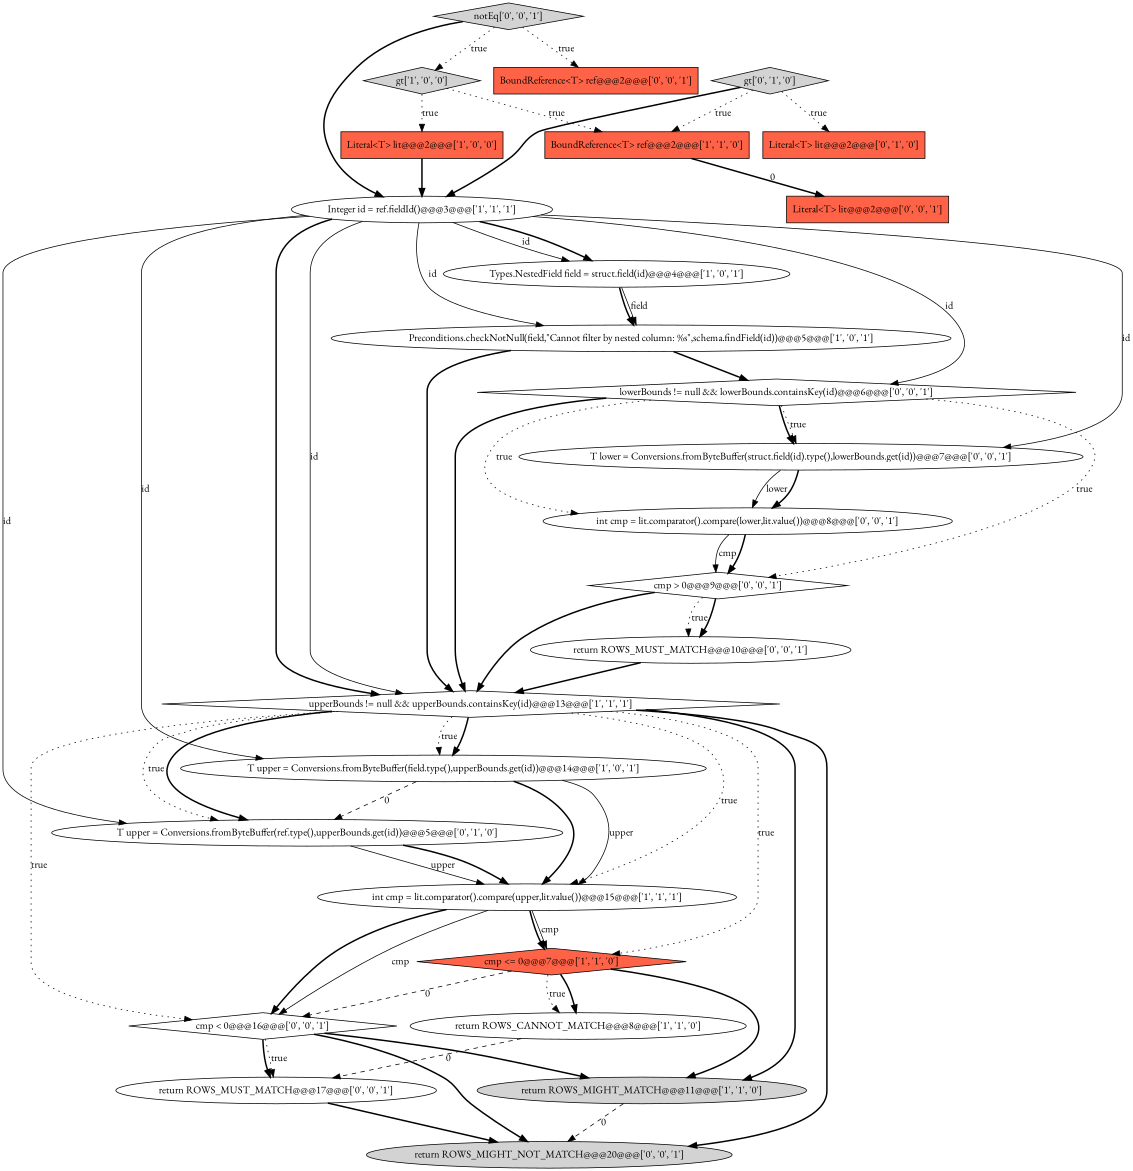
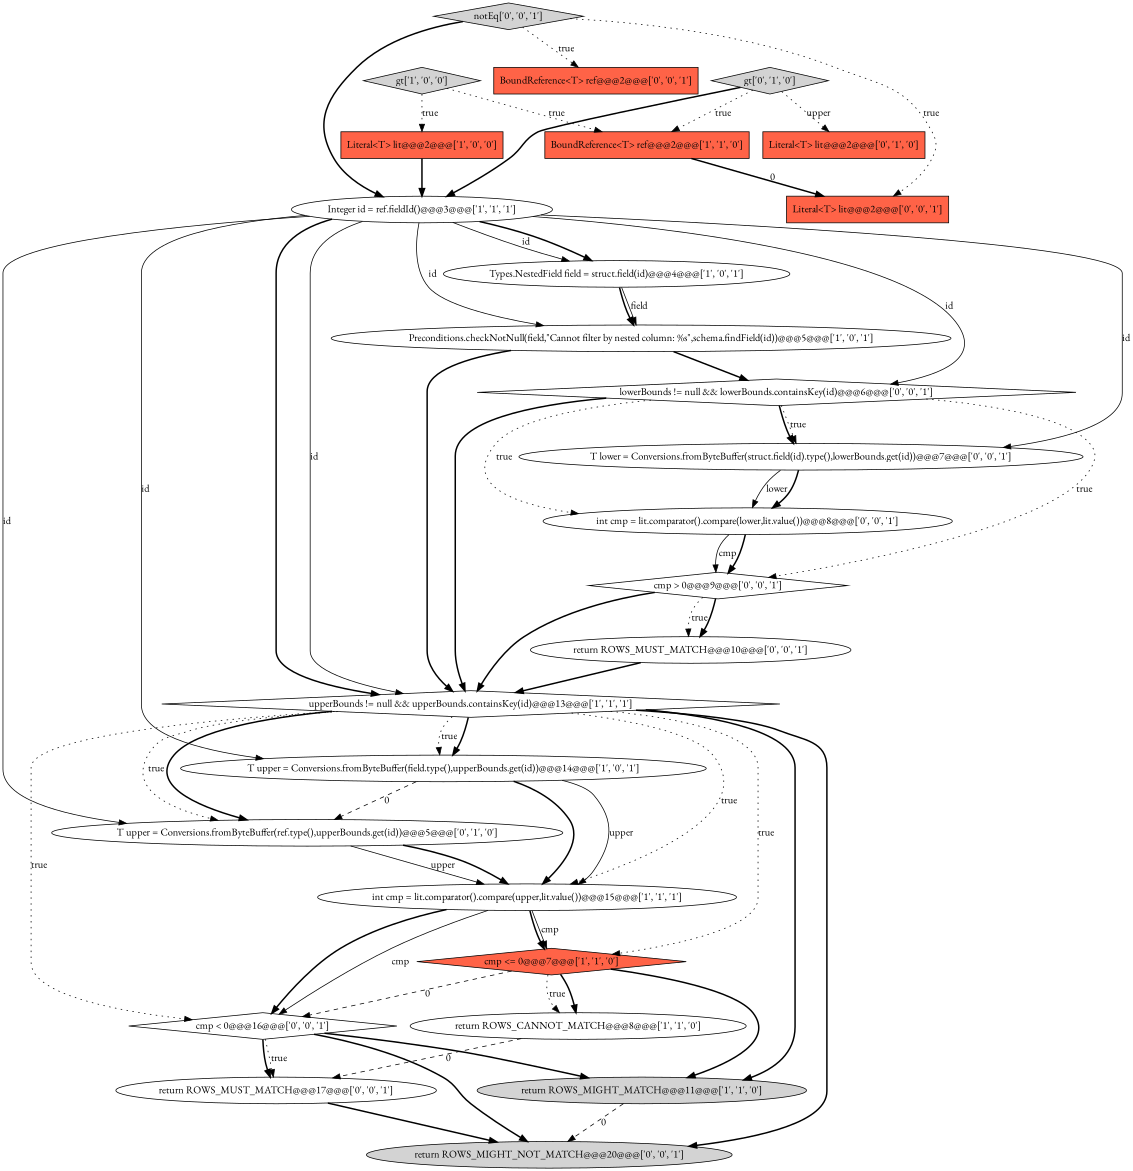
edge "notEq['0', '0', '1']" -> "gt['1', '0', '0']": now "notEq['0', '0', '1']" -> "Literal<T> lit@@@2@@@['0', '0', '1']"
edge "gt['0', '1', '0']" -> "Literal<T> lit@@@2@@@['0', '1', '0']": label "true" -> "upper"
